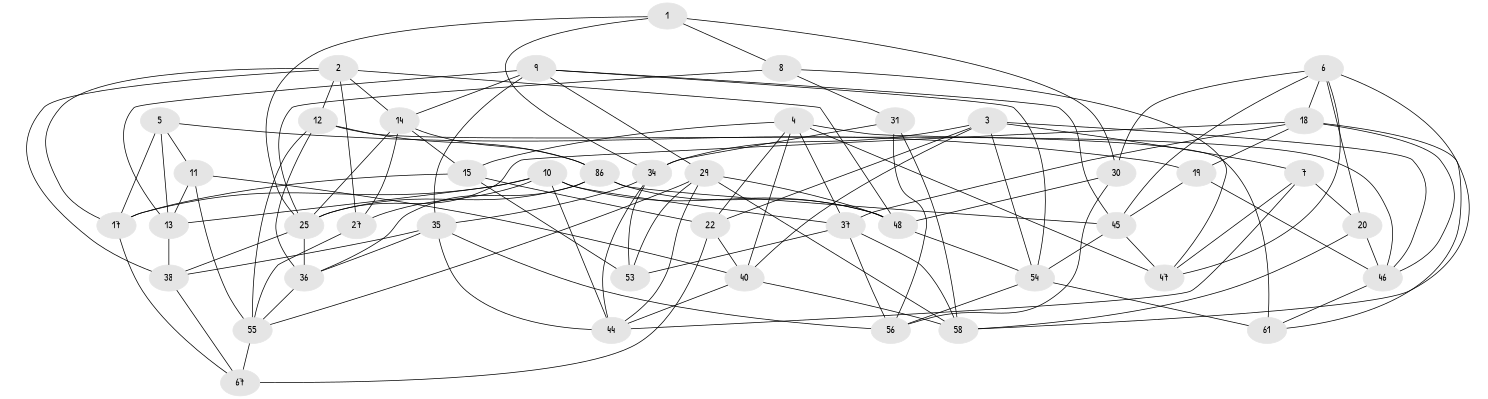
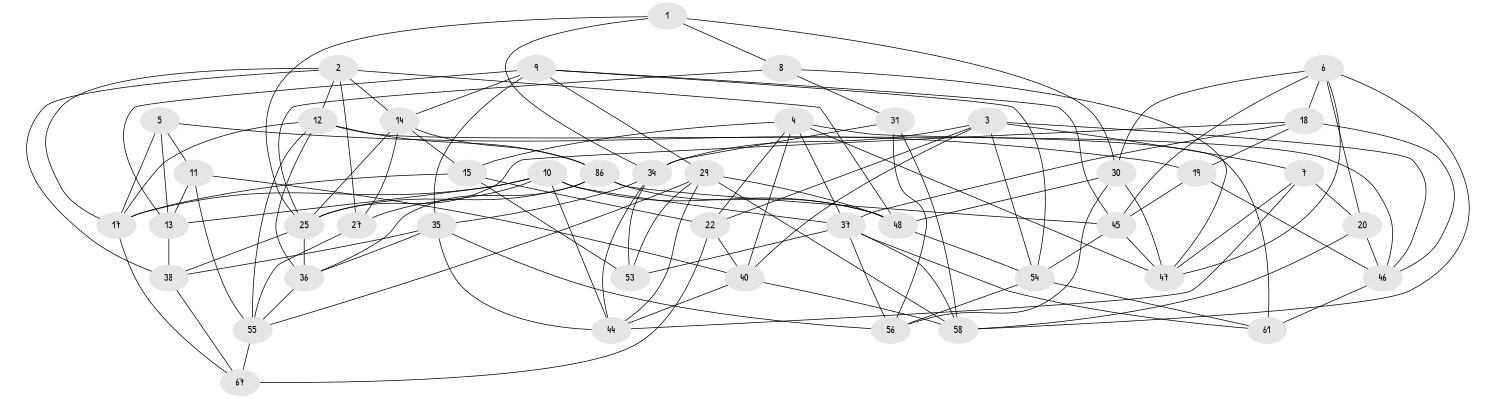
edge "12" -- "17": added
edge "30" -- "47": added
edge "18" -- "61": now "37" -- "61"
